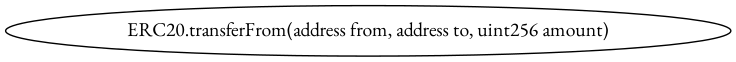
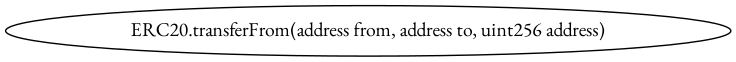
node "ERC20.transferFrom(address from, address to, uint256 amount)": label "ERC20.transferFrom(address from, address to, uint256 amount)" -> "ERC20.transferFrom(address from, address to, uint256 address)"
